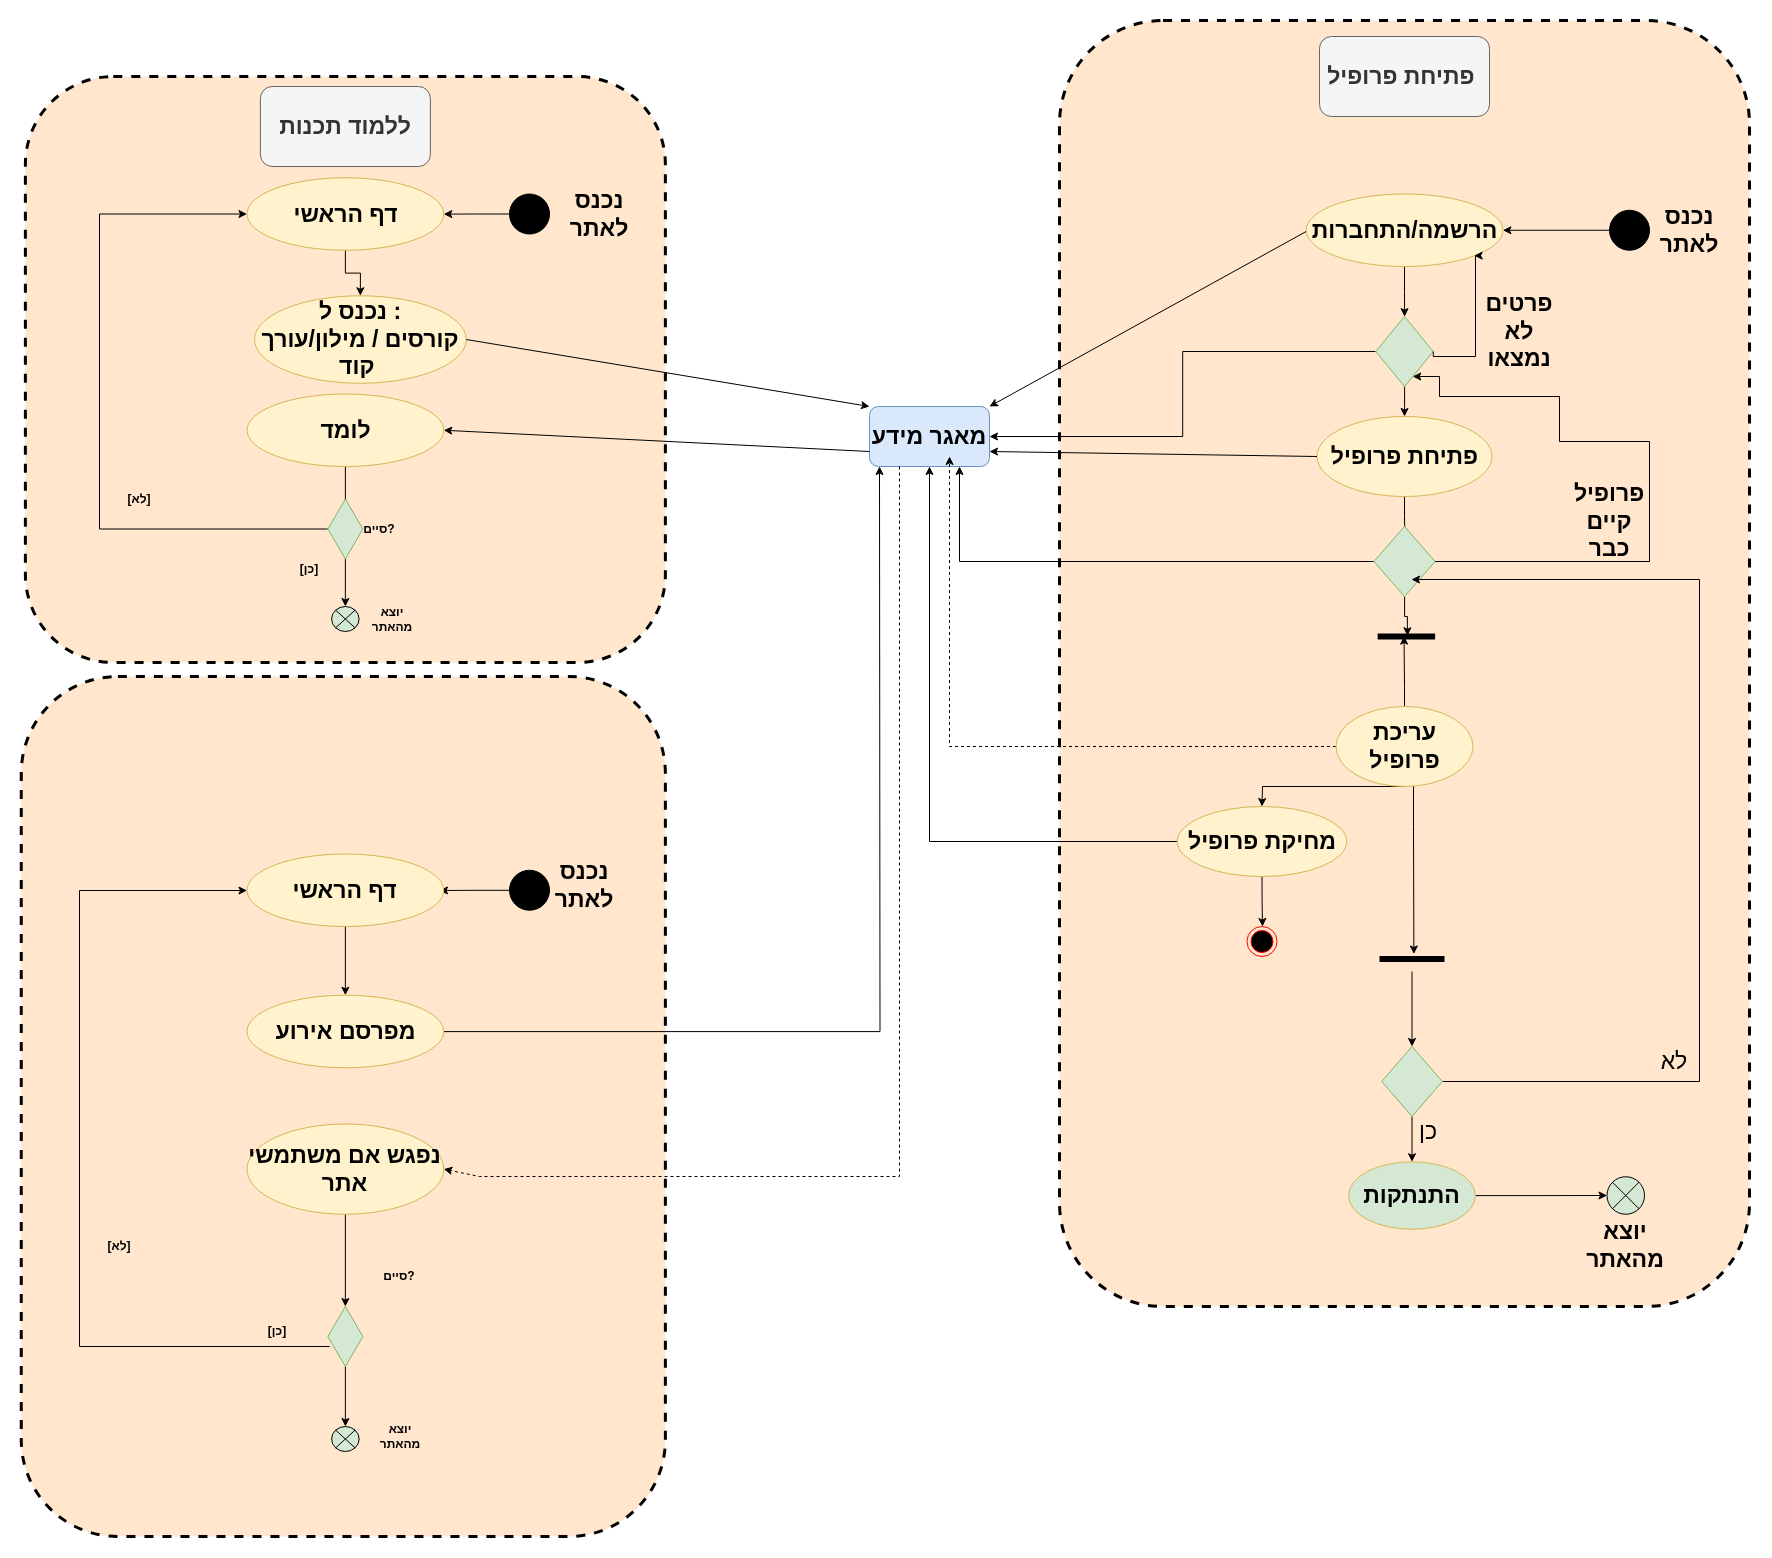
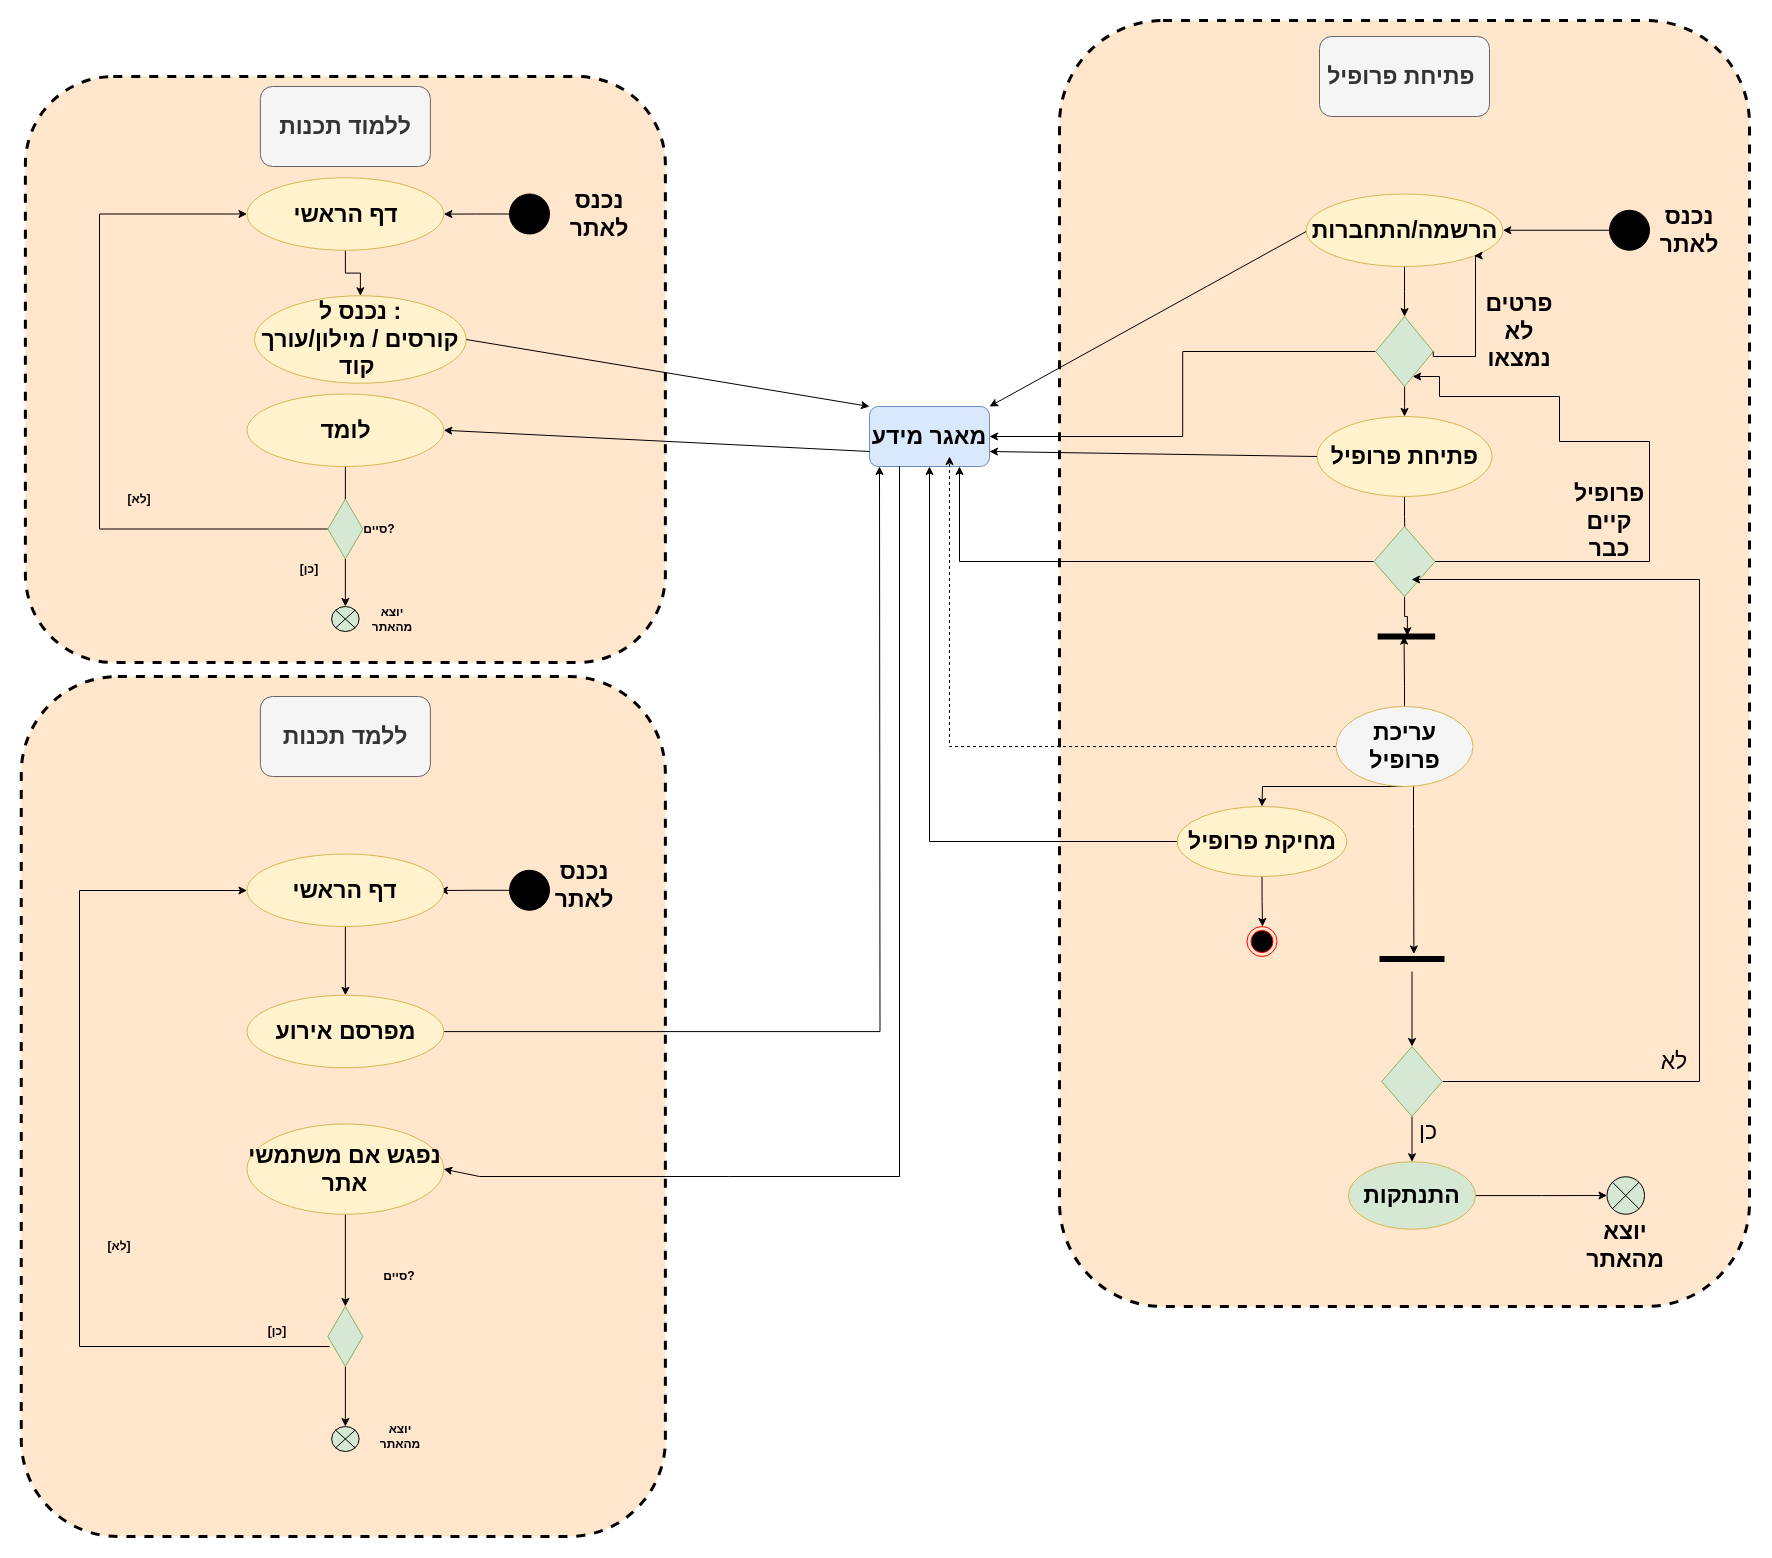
node "ללמד תכנות": added
node "עריכת פרופיל": fillcolor #fff2cc -> #f5f5f5
edge "מאגר מידע" -> "נפגש אם משתמשי אתר": style dashed -> solid
